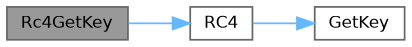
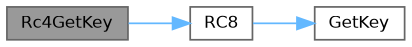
node "RC4": label "RC4" -> "RC8"
